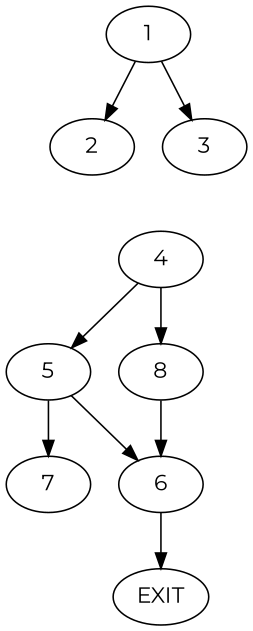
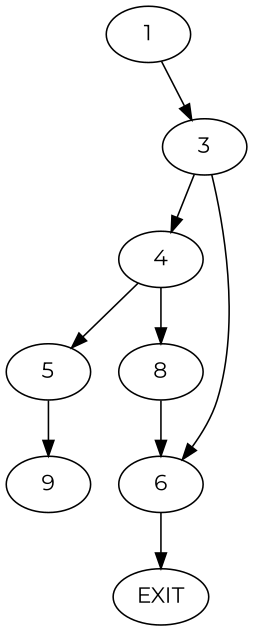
node "2": removed
edge "3" -> "4": added
edge "5" -> "6": now "3" -> "6"
node "7": label "7" -> "9"
